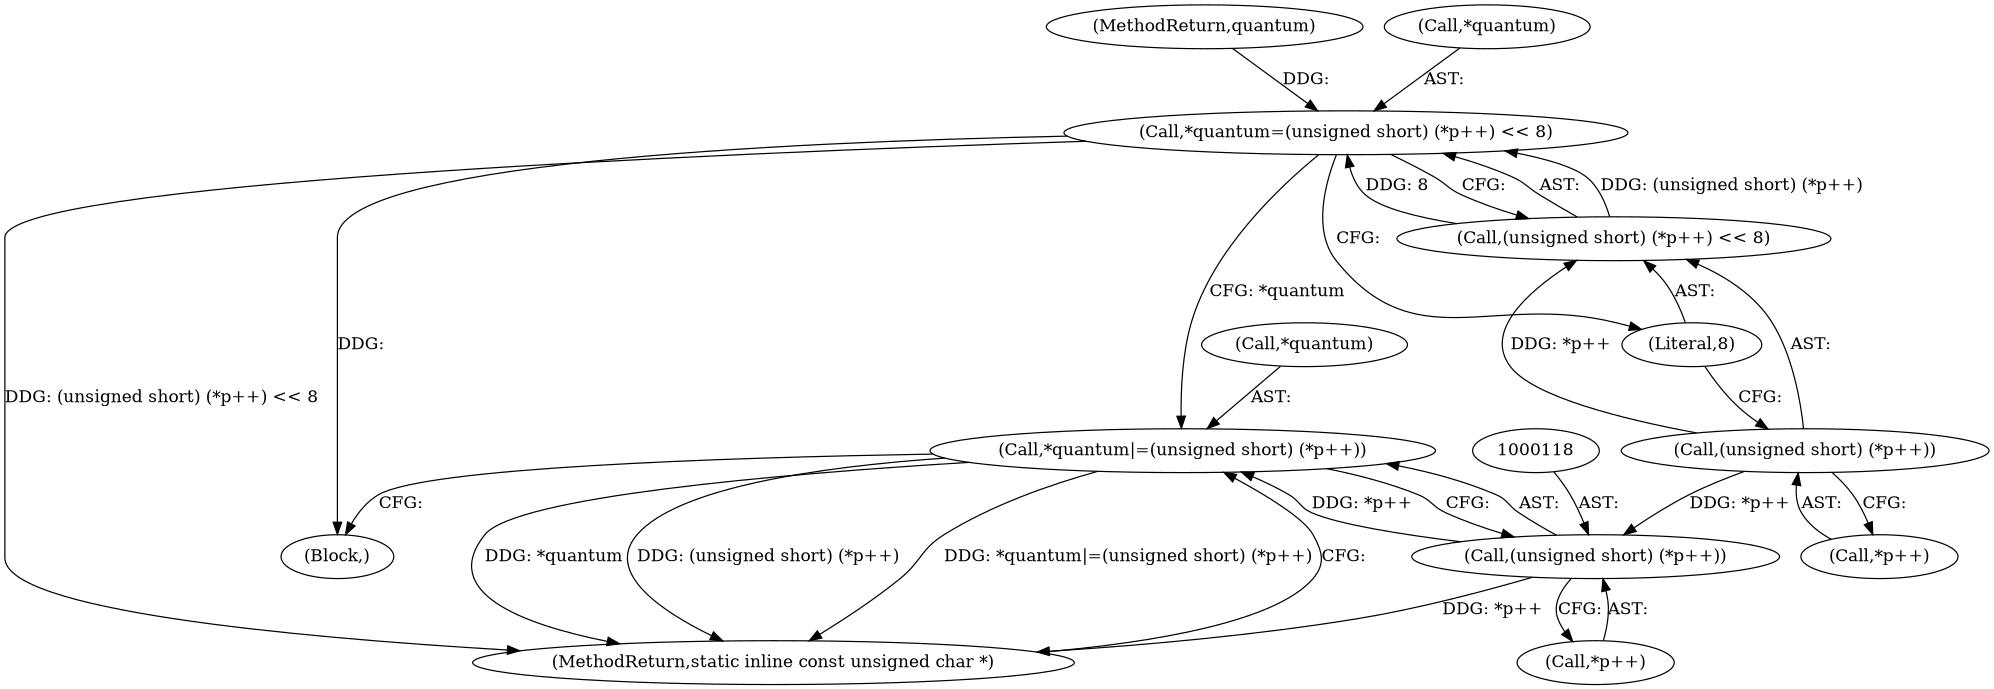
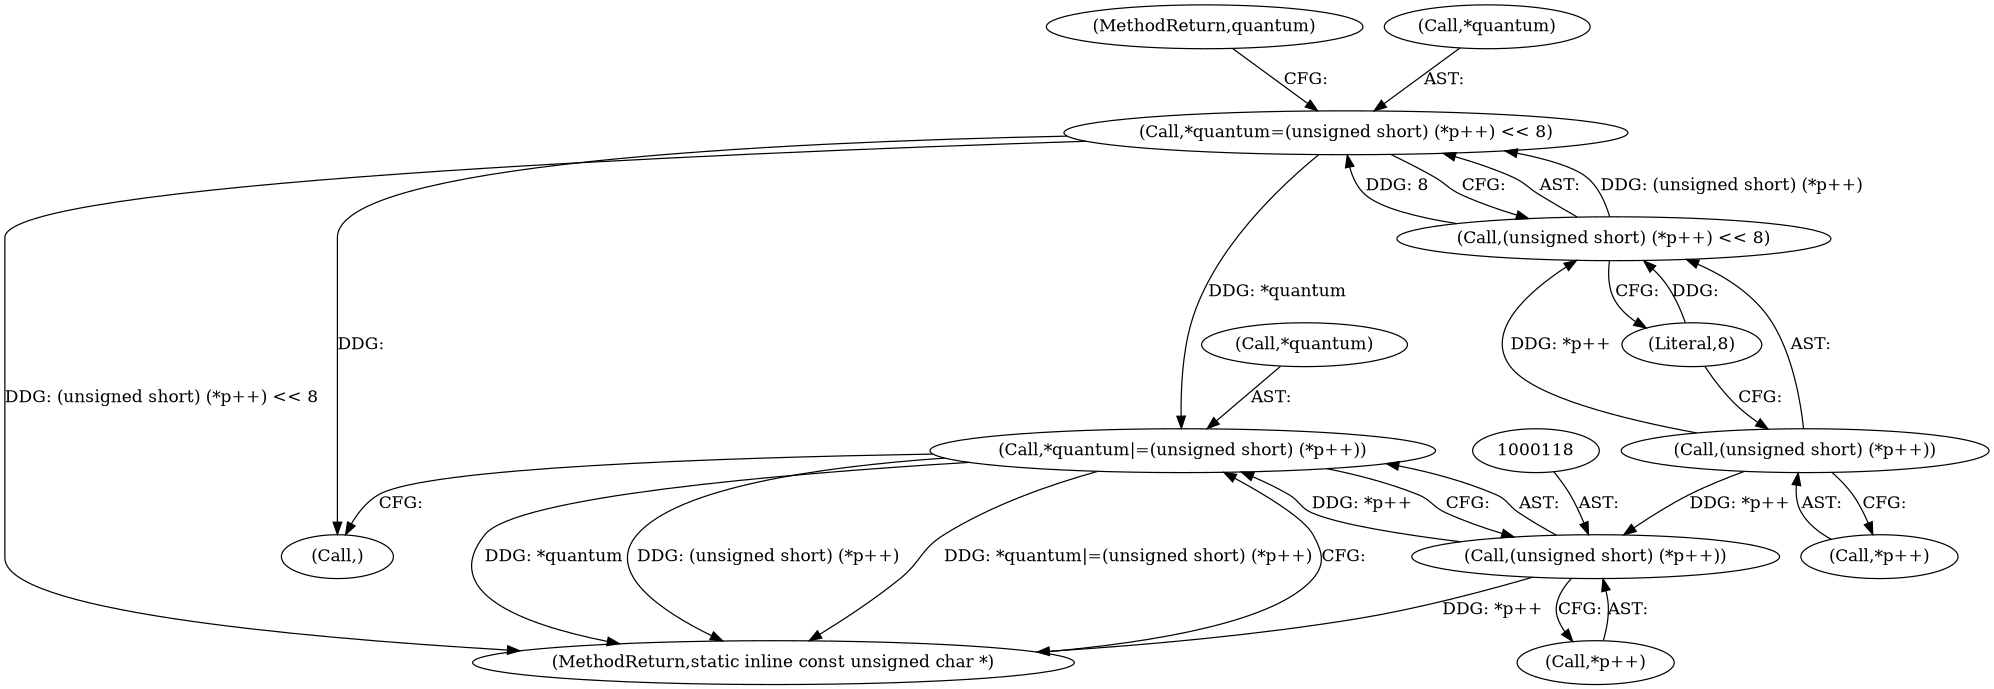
edge "(MethodReturn,quantum)" -> "(Call,*quantum=(unsigned short) (*p++) << 8)": label "DDG: " -> "CFG: "
edge "(Call,*quantum=(unsigned short) (*p++) << 8)" -> "(Call,*quantum|=(unsigned short) (*p++))": label "CFG: *quantum" -> "DDG: *quantum"
edge "(Literal,8)" -> "(Call,(unsigned short) (*p++) << 8)": label "AST: " -> "DDG: "
edge "(Call,*quantum=(unsigned short) (*p++) << 8)" -> "(Literal,8)": now "(Call,(unsigned short) (*p++) << 8)" -> "(Literal,8)"
node "(Block,)": label "(Block,)" -> "(Call,)"
